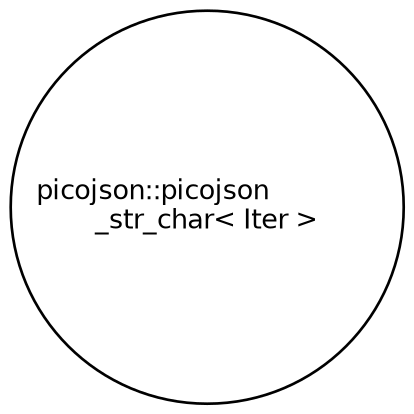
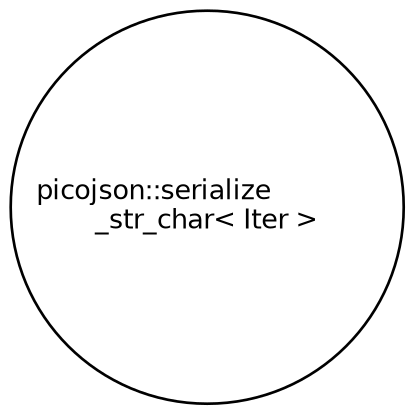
node "picojson::picojson _str_char< Iter >": label "picojson::picojson _str_char< Iter >" -> "picojson::serialize _str_char< Iter >"
